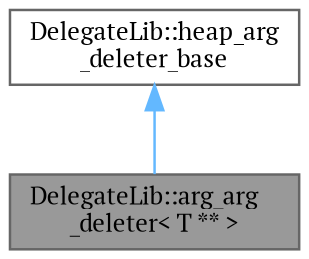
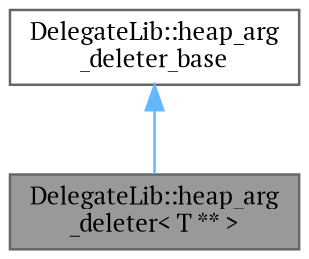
node "DelegateLib::arg_arg _deleter< T ** >": label "DelegateLib::arg_arg _deleter< T ** >" -> "DelegateLib::heap_arg _deleter< T ** >"
